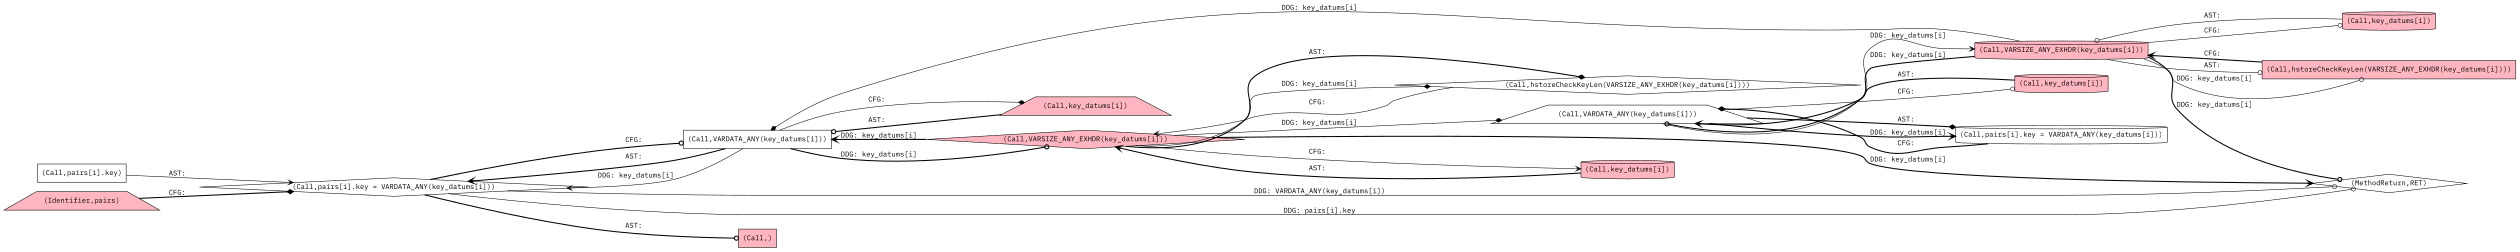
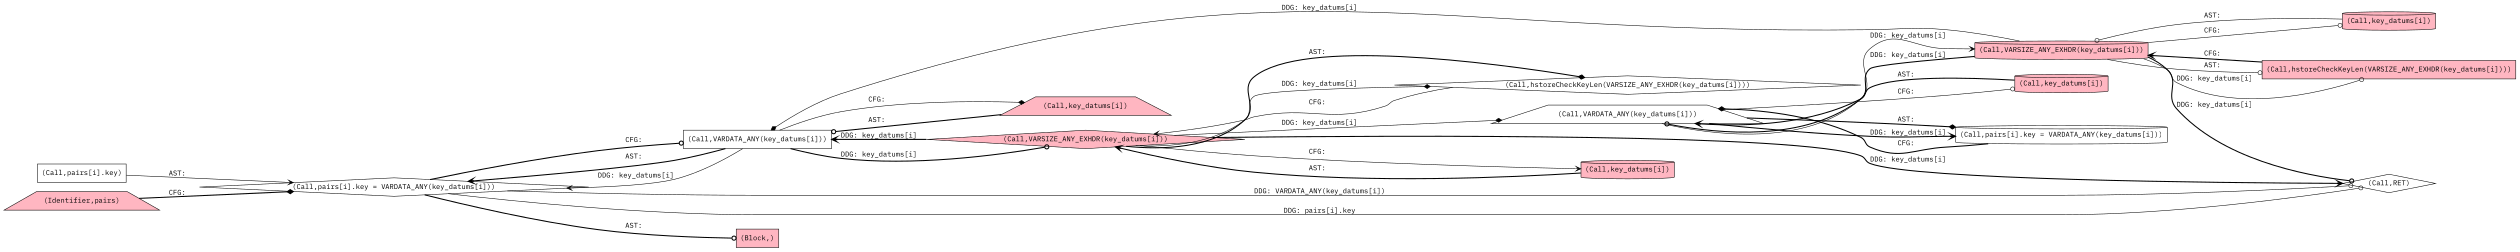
node "(MethodReturn,RET)": label "(MethodReturn,RET)" -> "(Call,RET)"
node "(Call,)": label "(Call,)" -> "(Block,)"
